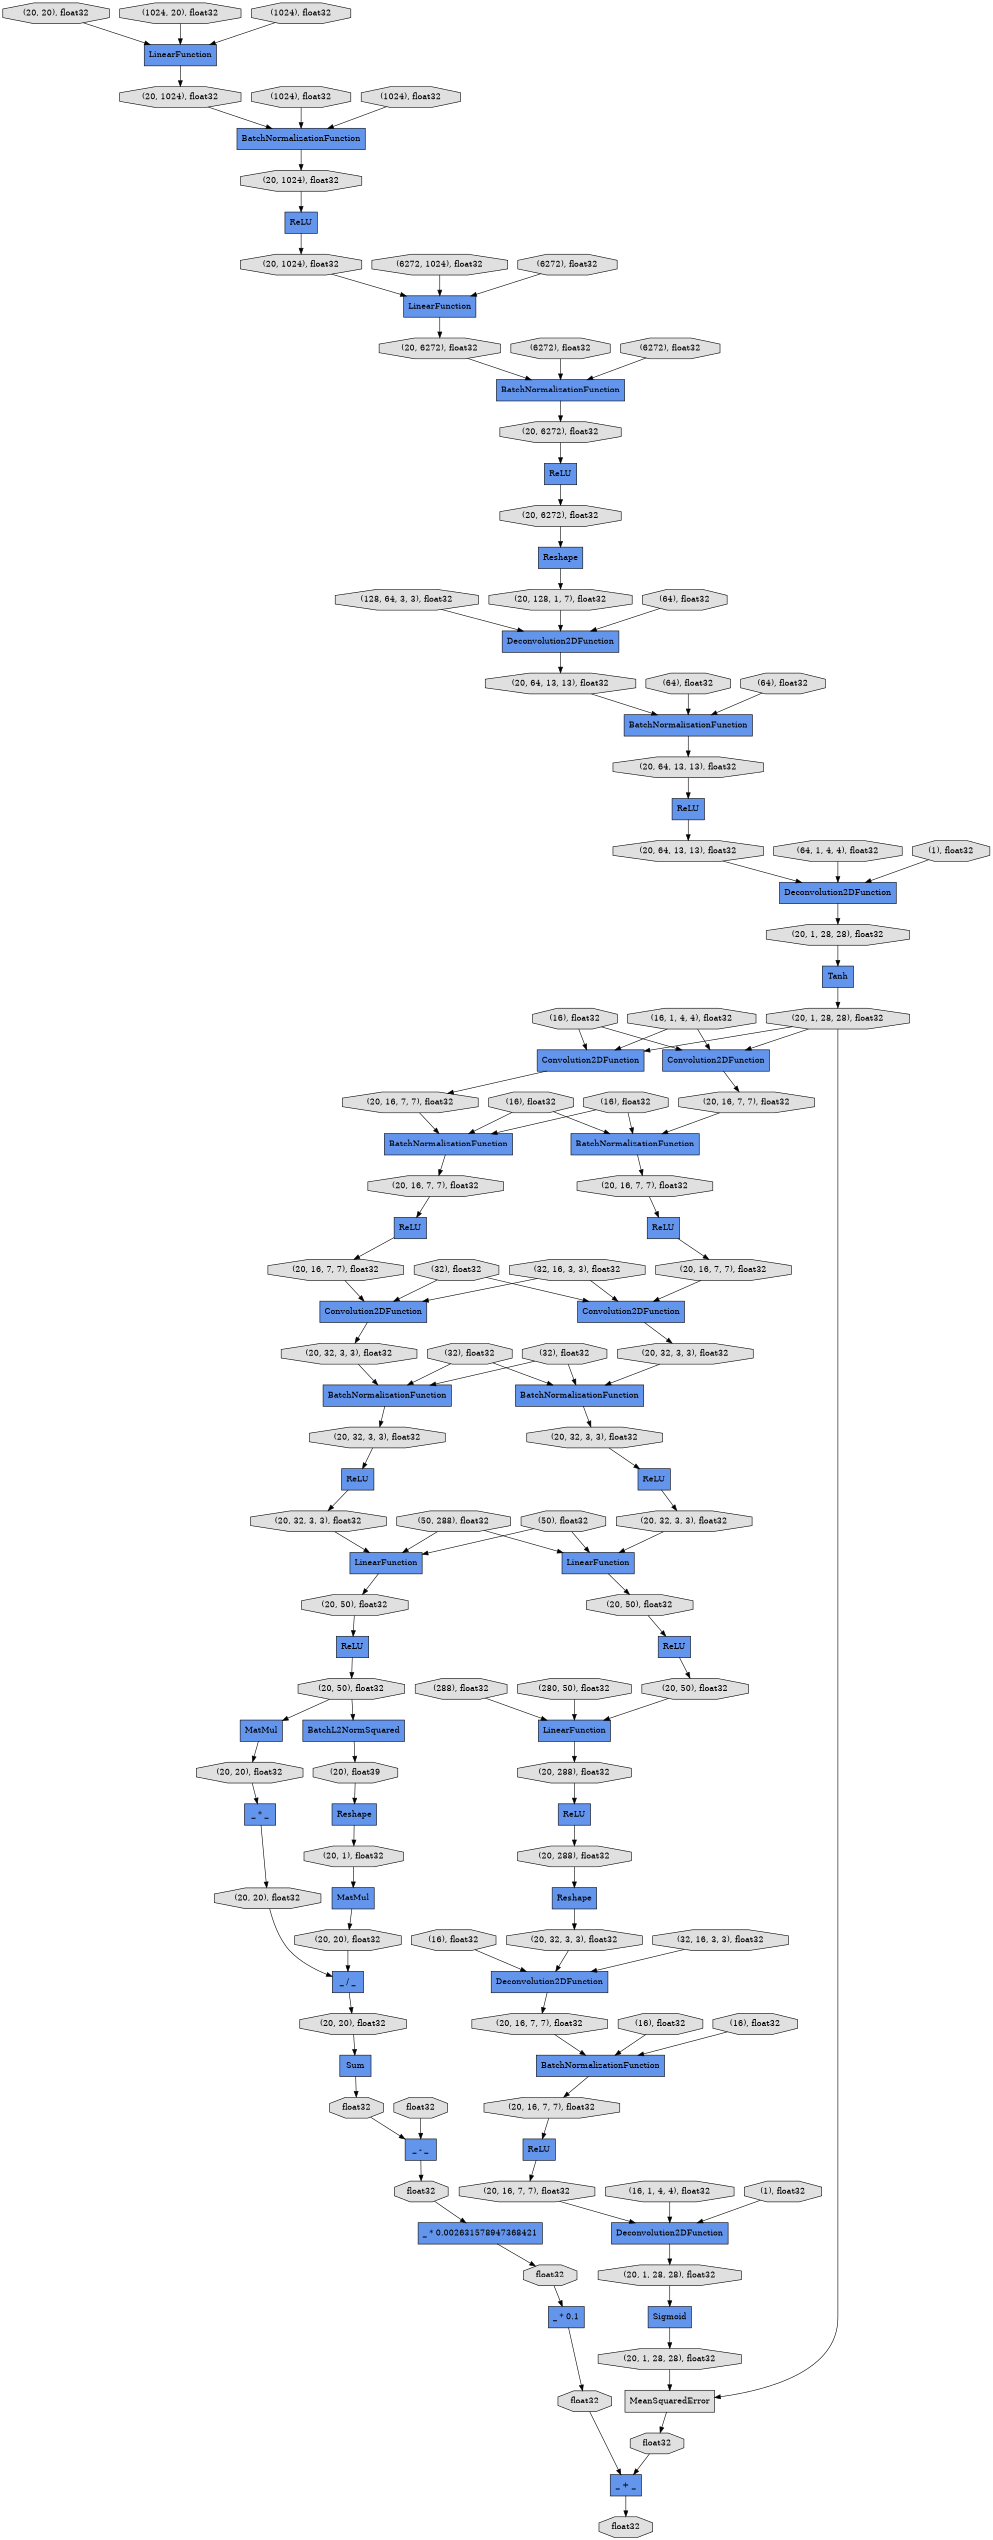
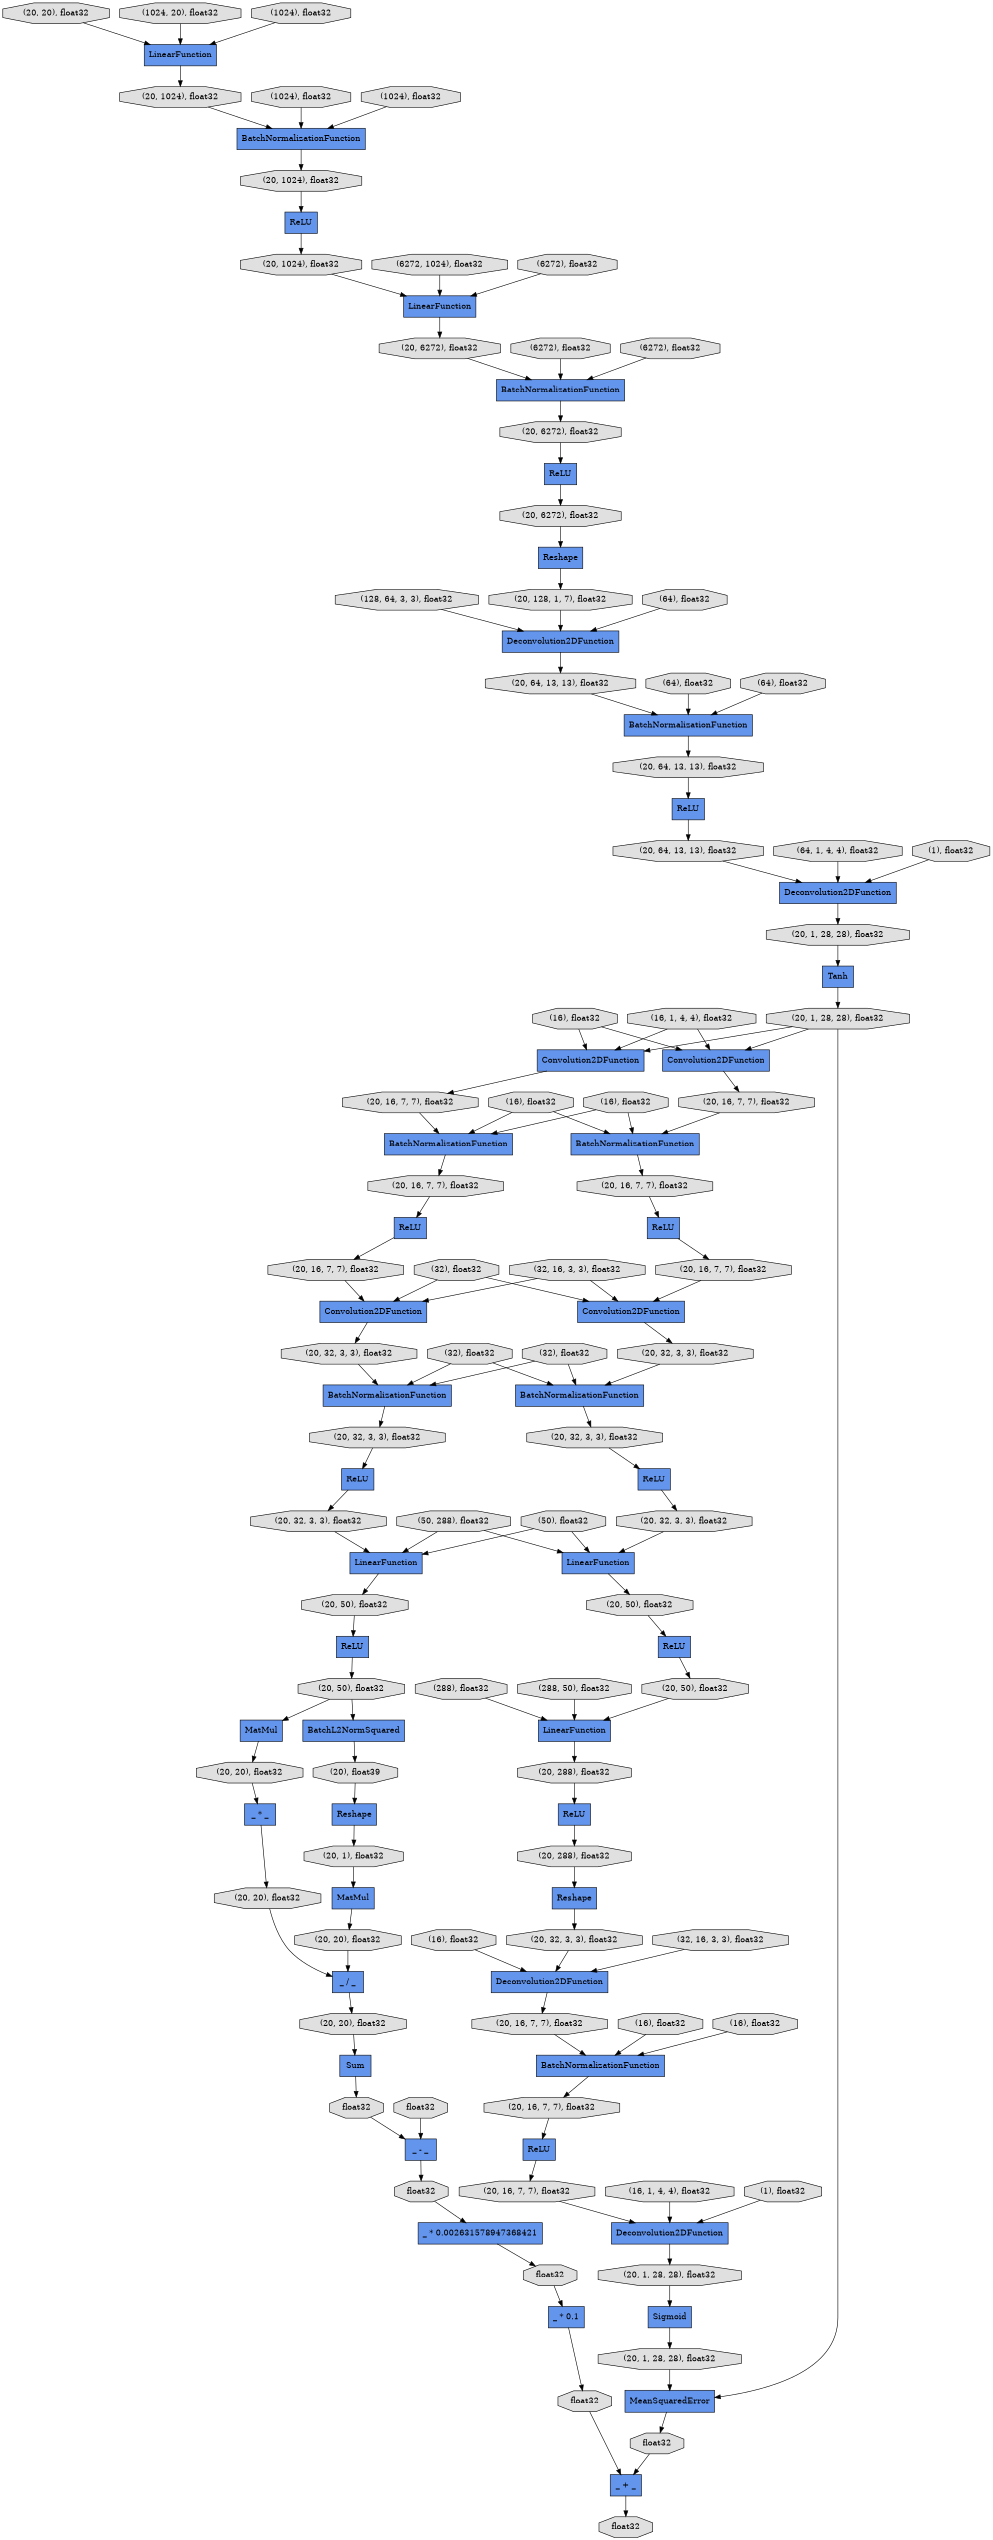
node "(280, 50), float32": label "(280, 50), float32" -> "(288, 50), float32"
node "MeanSquaredError": fillcolor #e0e0e0 -> #6495ed
